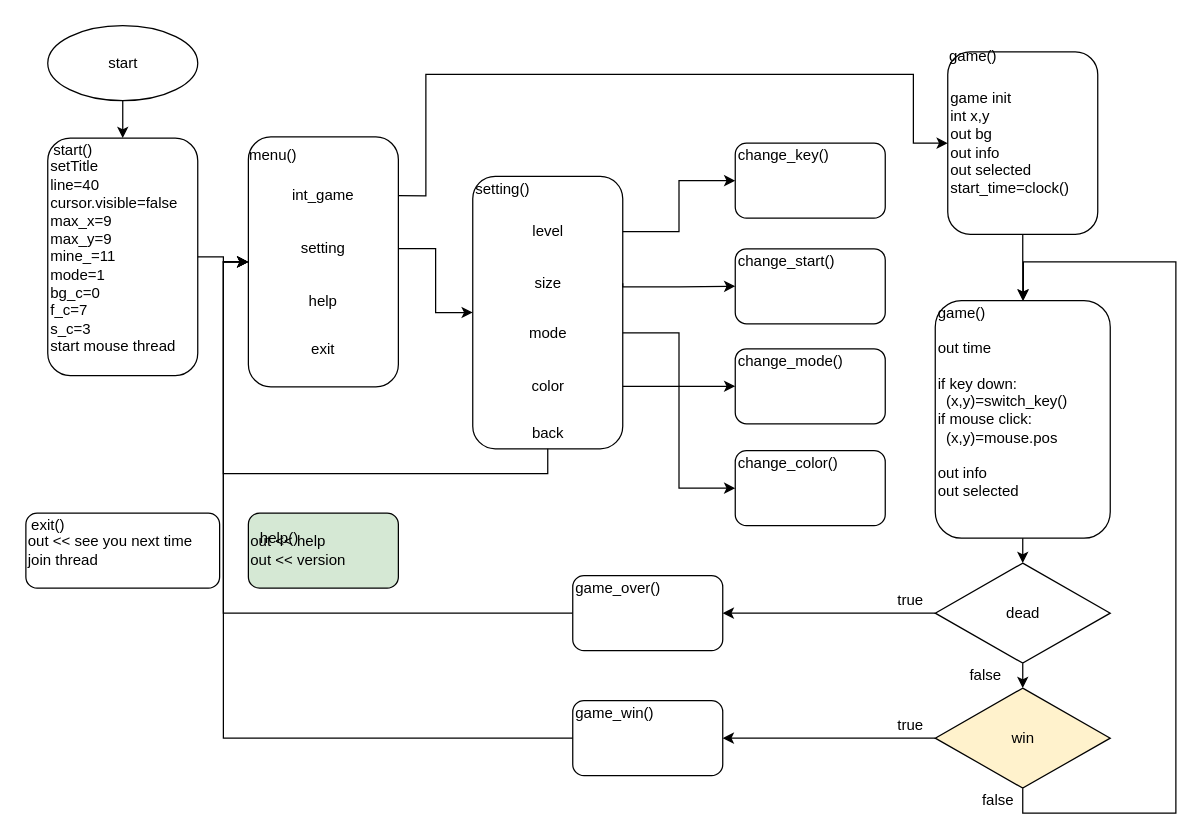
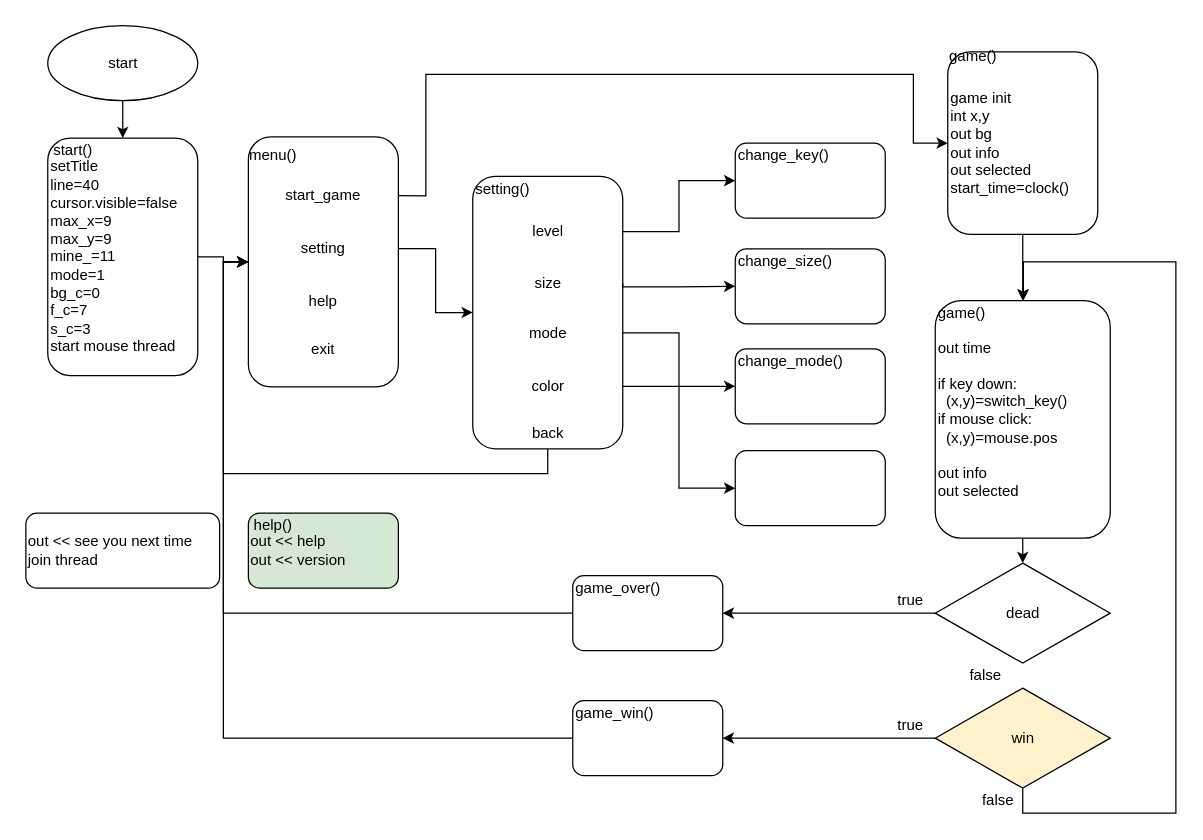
node "int_game": label "int_game" -> "start_game"
node "change_start()": label "change_start()" -> "change_size()"
node "change_color()": removed
node "exit()": removed
node "help()": moved (279, 538) -> (273, 526)
edge "dead" -> "win": removed
